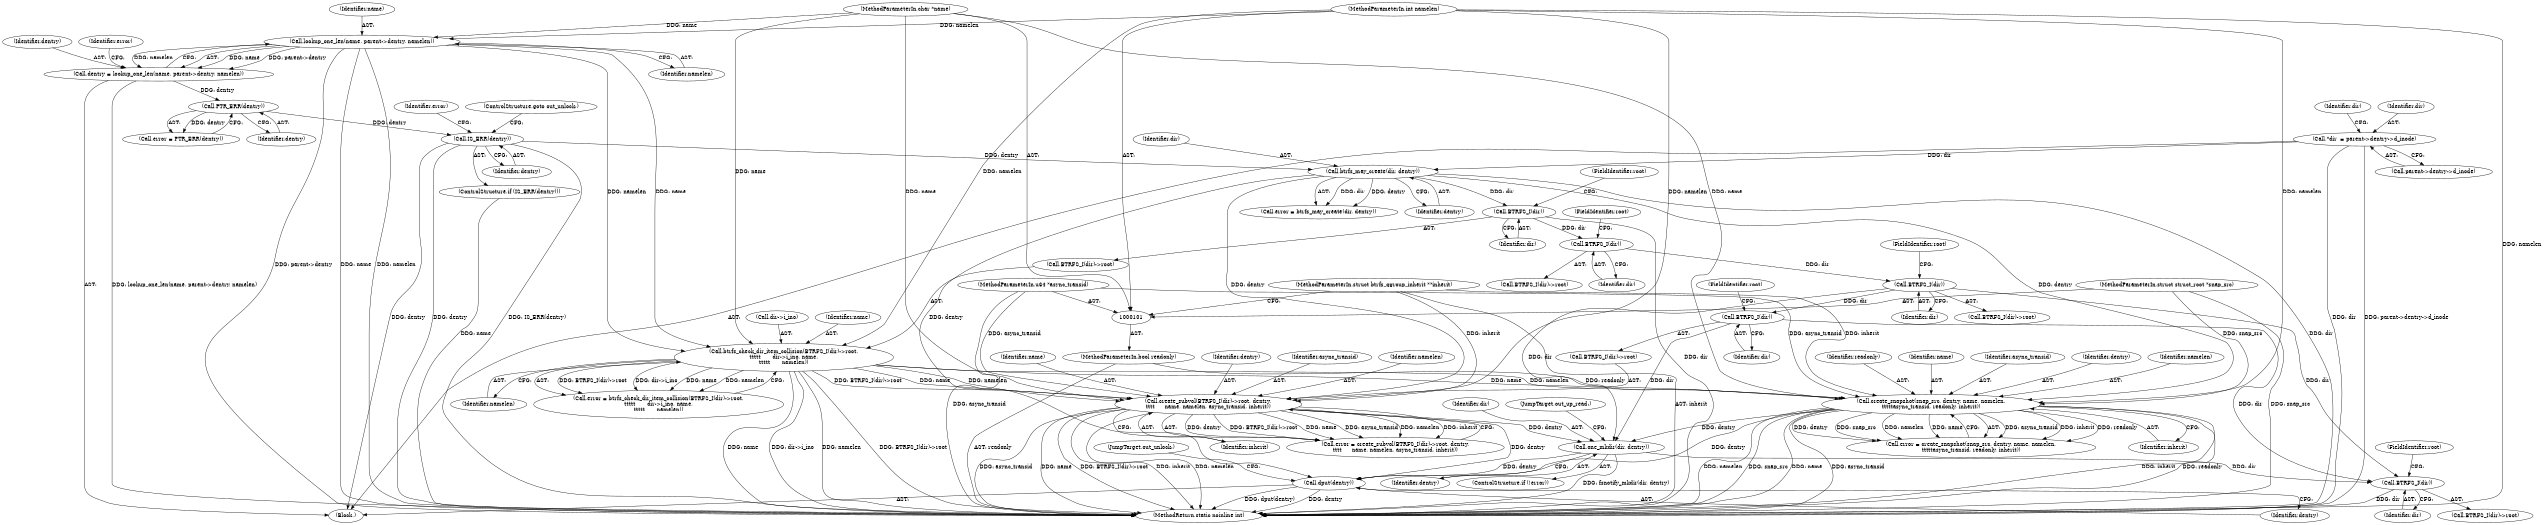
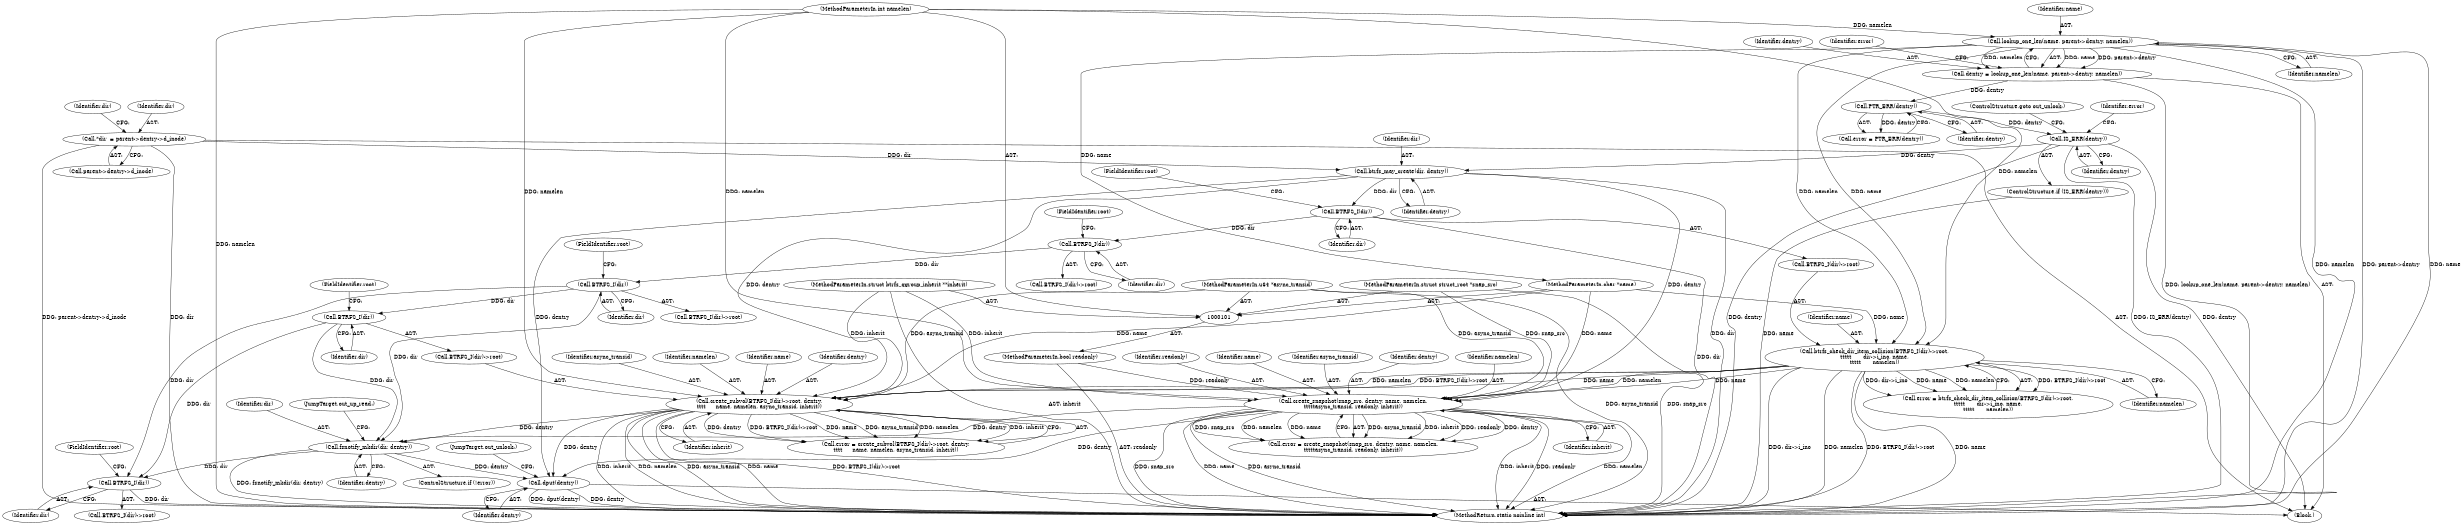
edge "(MethodParameterIn,char *name)" -> "(Call,lookup_one_len(name, parent->dentry, namelen))": reversed
node "(Call,error = btrfs_may_create(dir, dentry))": removed
edge "(MethodParameterIn,struct btrfs_qgroup_inherit **inherit)" -> "1000101": label "CFG: " -> "AST: "
node "(Call,dir->i_ino)": removed
node "(Call,one_mkdir(dir, dentry))": label "(Call,one_mkdir(dir, dentry))" -> "(Call,fsnotify_mkdir(dir, dentry))"
